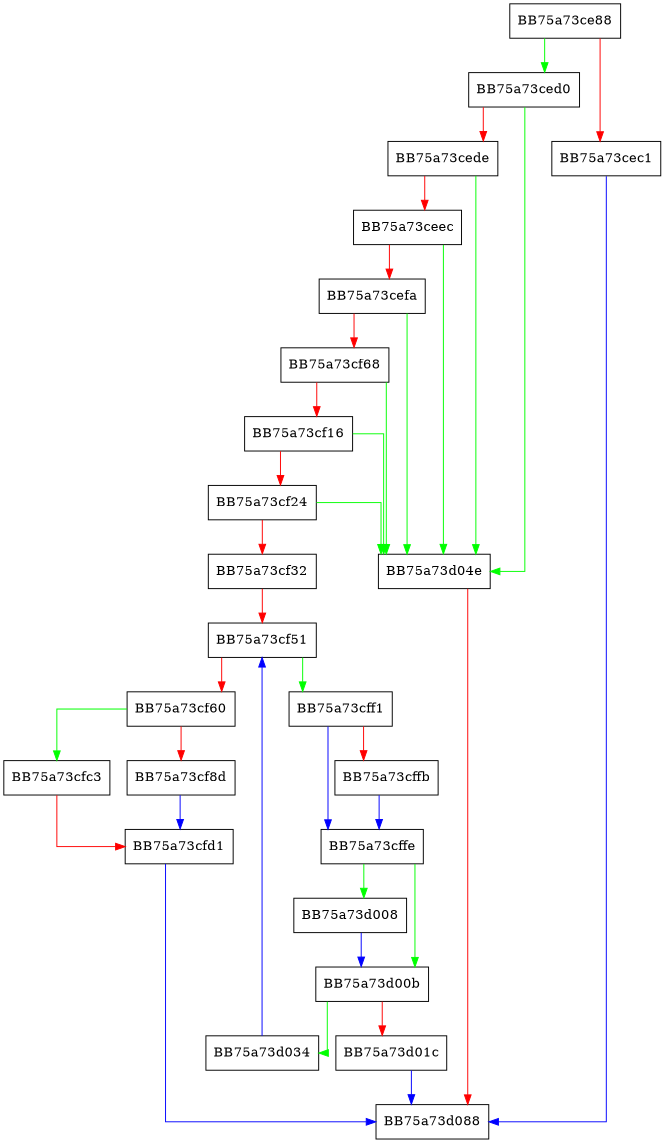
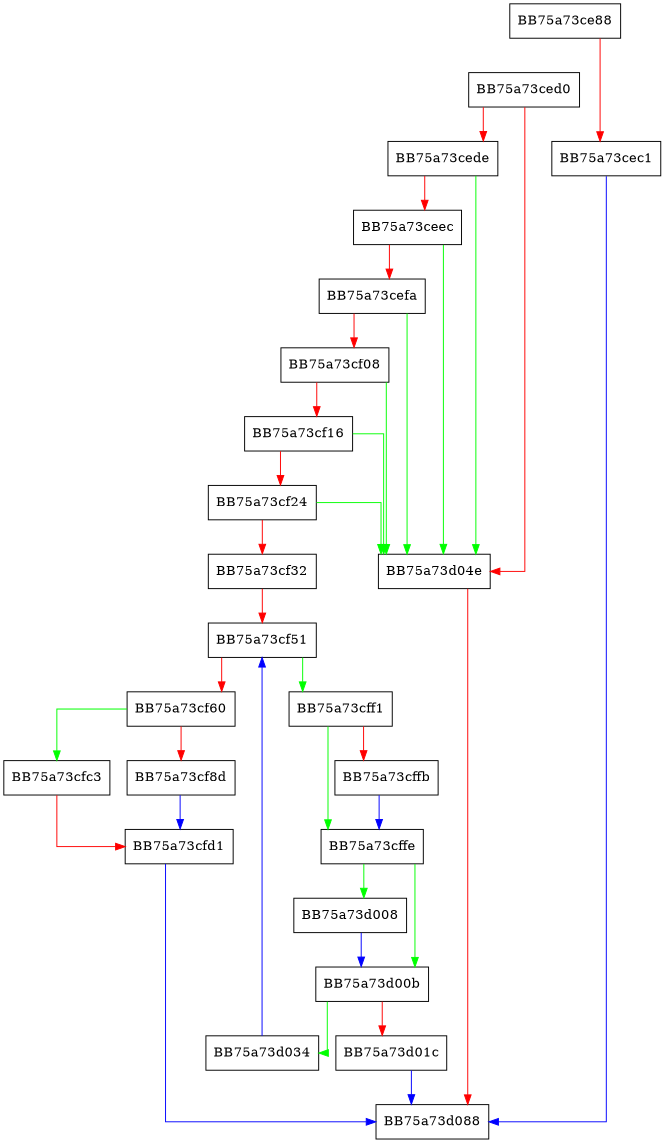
edge "BB75a73ce88" -> "BB75a73ced0": removed
edge "BB75a73ced0" -> "BB75a73d04e": color green -> red
node "BB75a73cf68": label "BB75a73cf68" -> "BB75a73cf08"
edge "BB75a73cff1" -> "BB75a73cffe": color blue -> green
